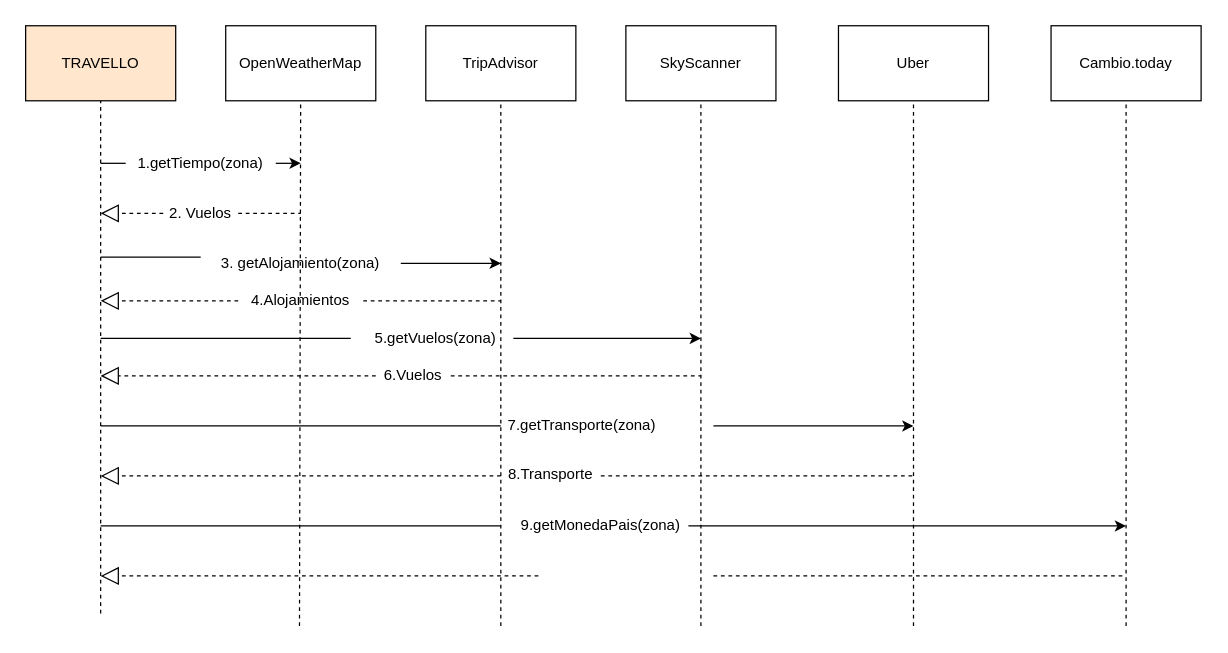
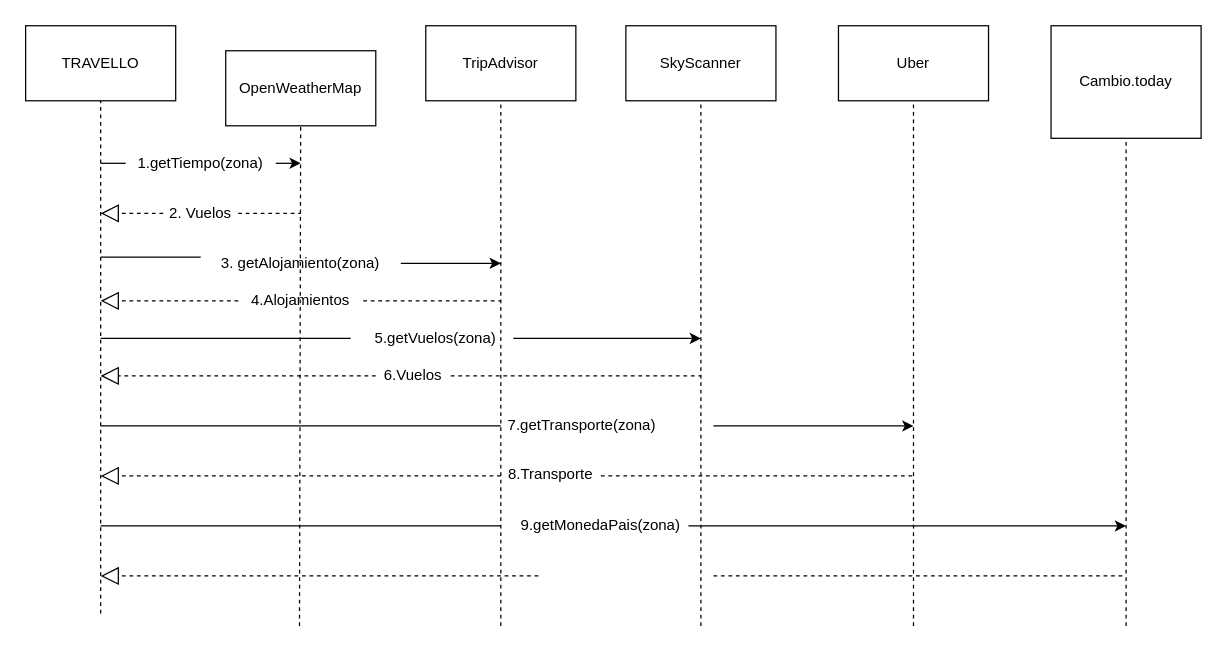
node "TRAVELLO": fillcolor #ffe6cc -> #ffffff
node "OpenWeatherMap": moved (301, 63) -> (301, 88)
node "Cambio.today": size 150x75 -> 150x113
